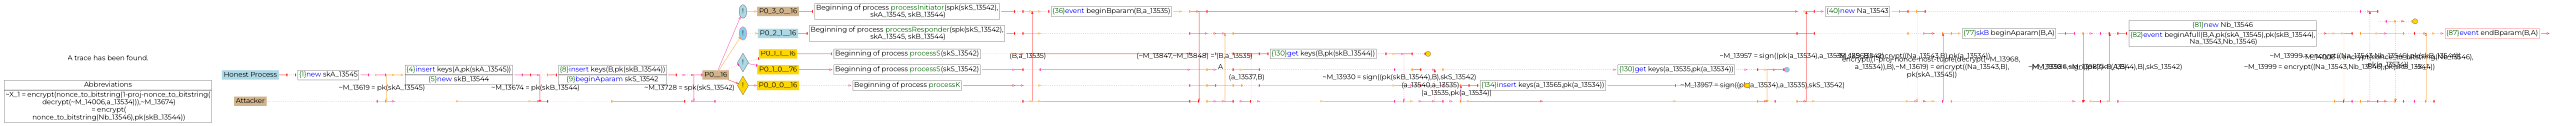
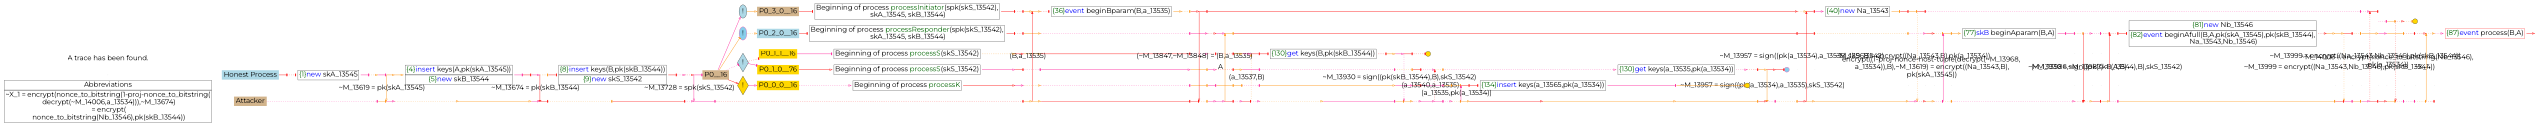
node "P0_2_1__16": label "P0_2_1__16" -> "P0_2_0__16"
node "{87}": text "endBparam(B,A)" -> "process(B,A)"
node "{8}": text "beginAparam" -> "new"
